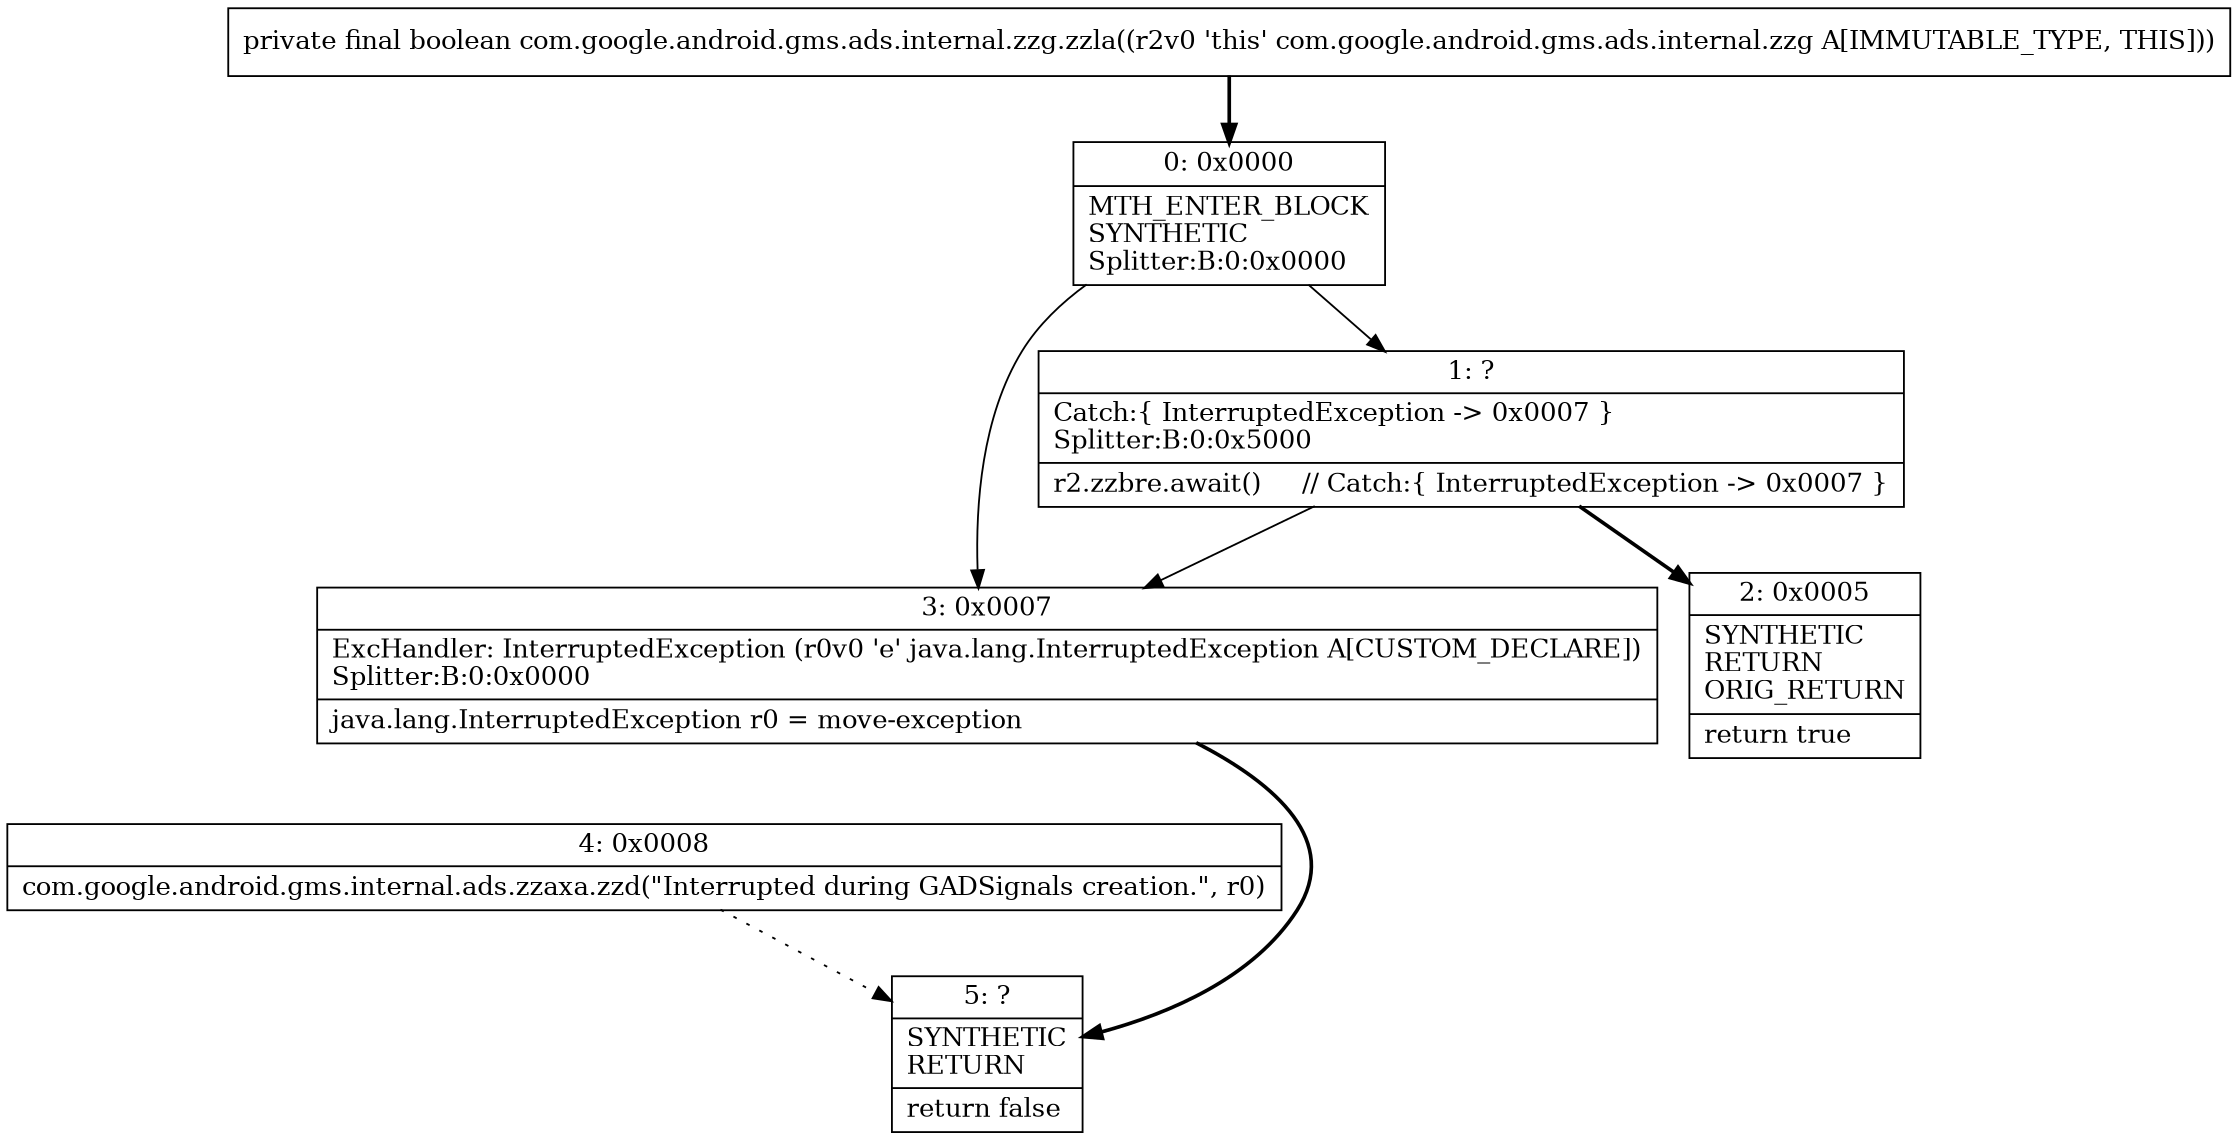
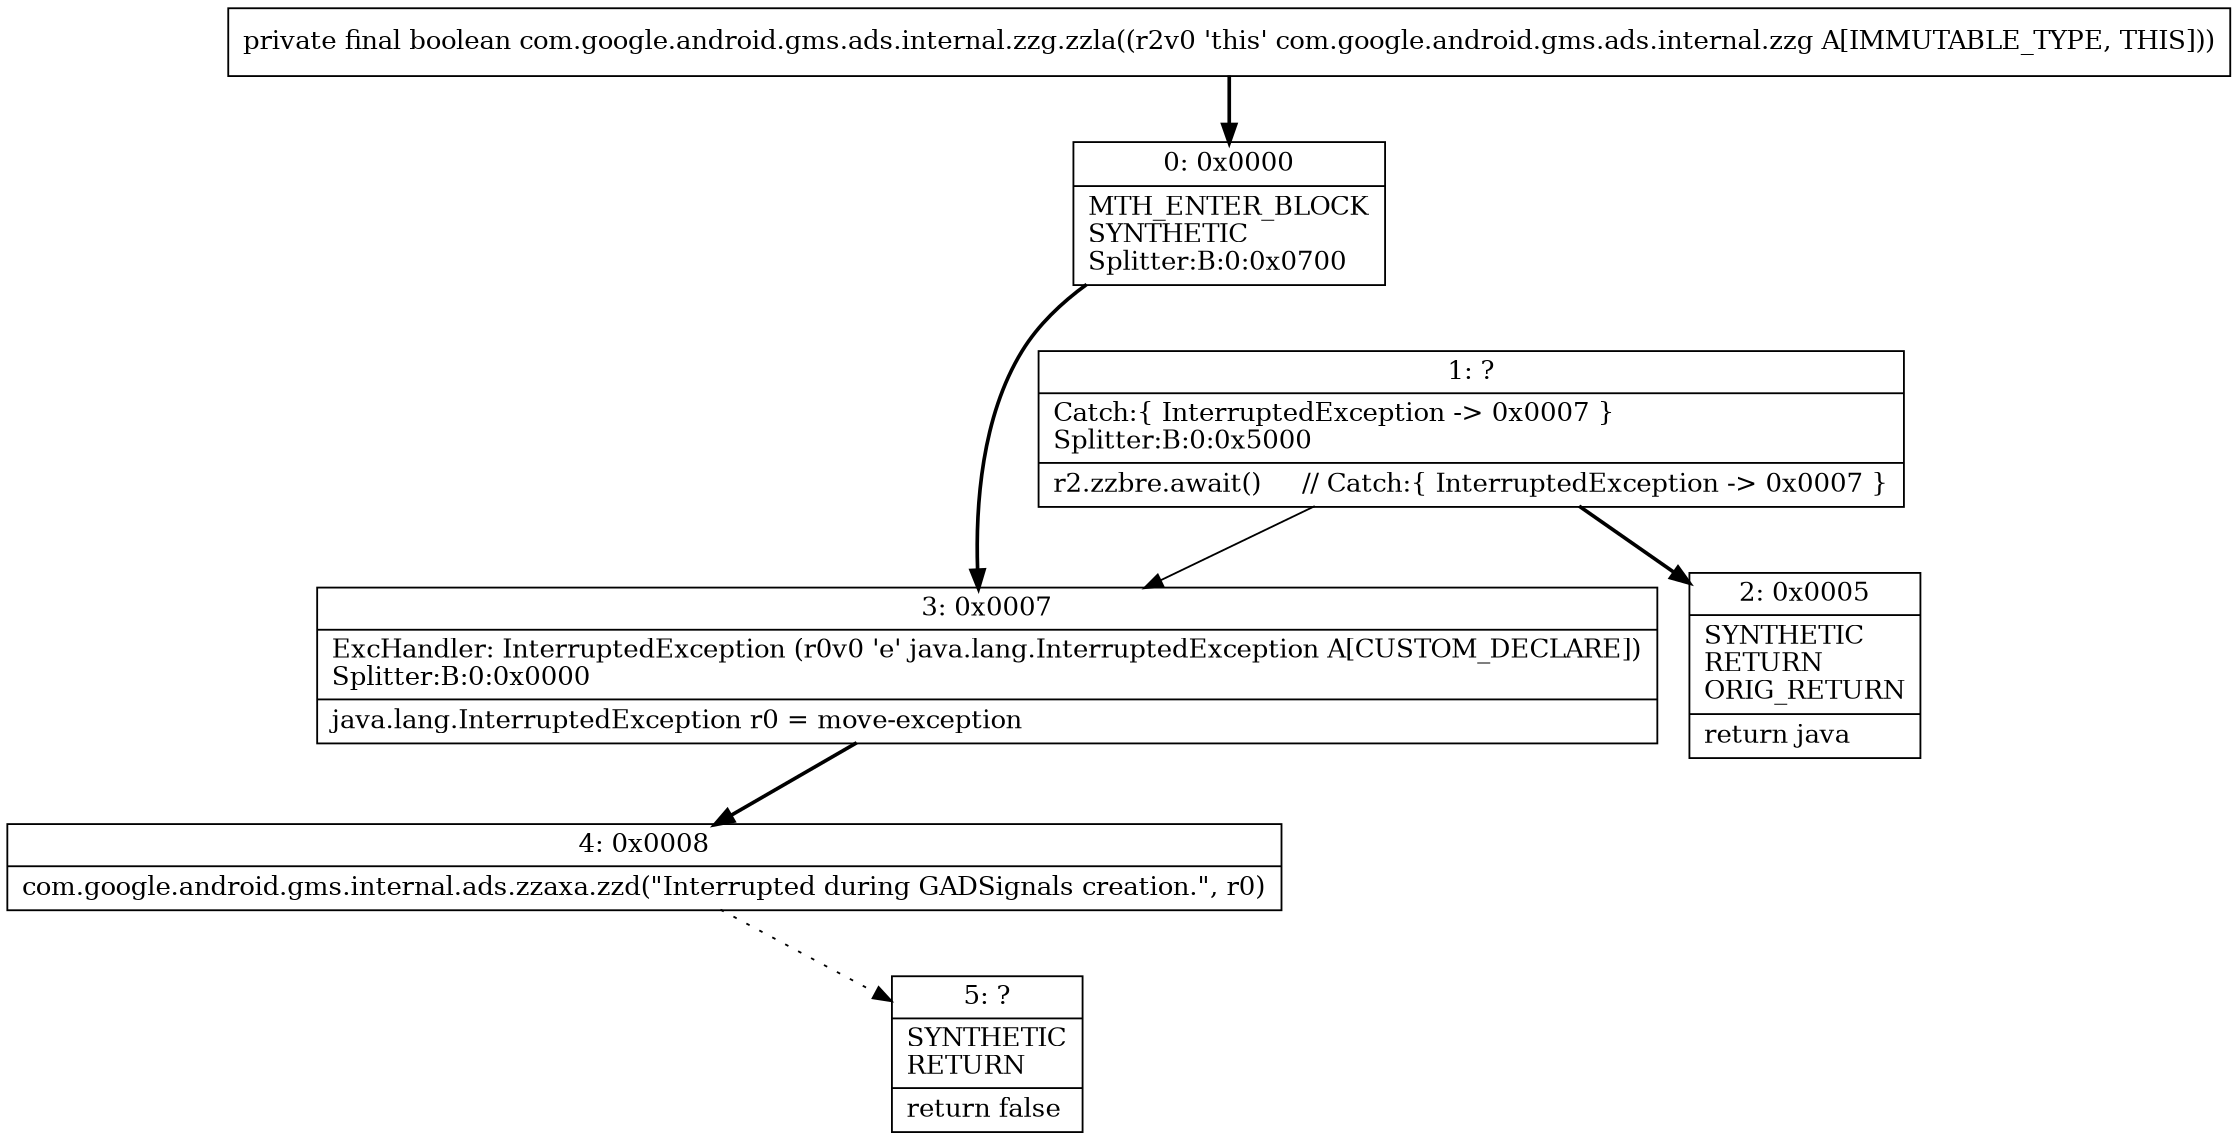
node "0: 0x0000": text "Splitter:B:0:0x0000" -> "Splitter:B:0:0x0700"
edge "0: 0x0000" -> "1: ?": removed
edge "0: 0x0000" -> "3: 0x0007": style solid -> bold
node "2: 0x0005": text "return true" -> "return java"
edge "3: 0x0007" -> "5: ?": now "3: 0x0007" -> "4: 0x0008"
